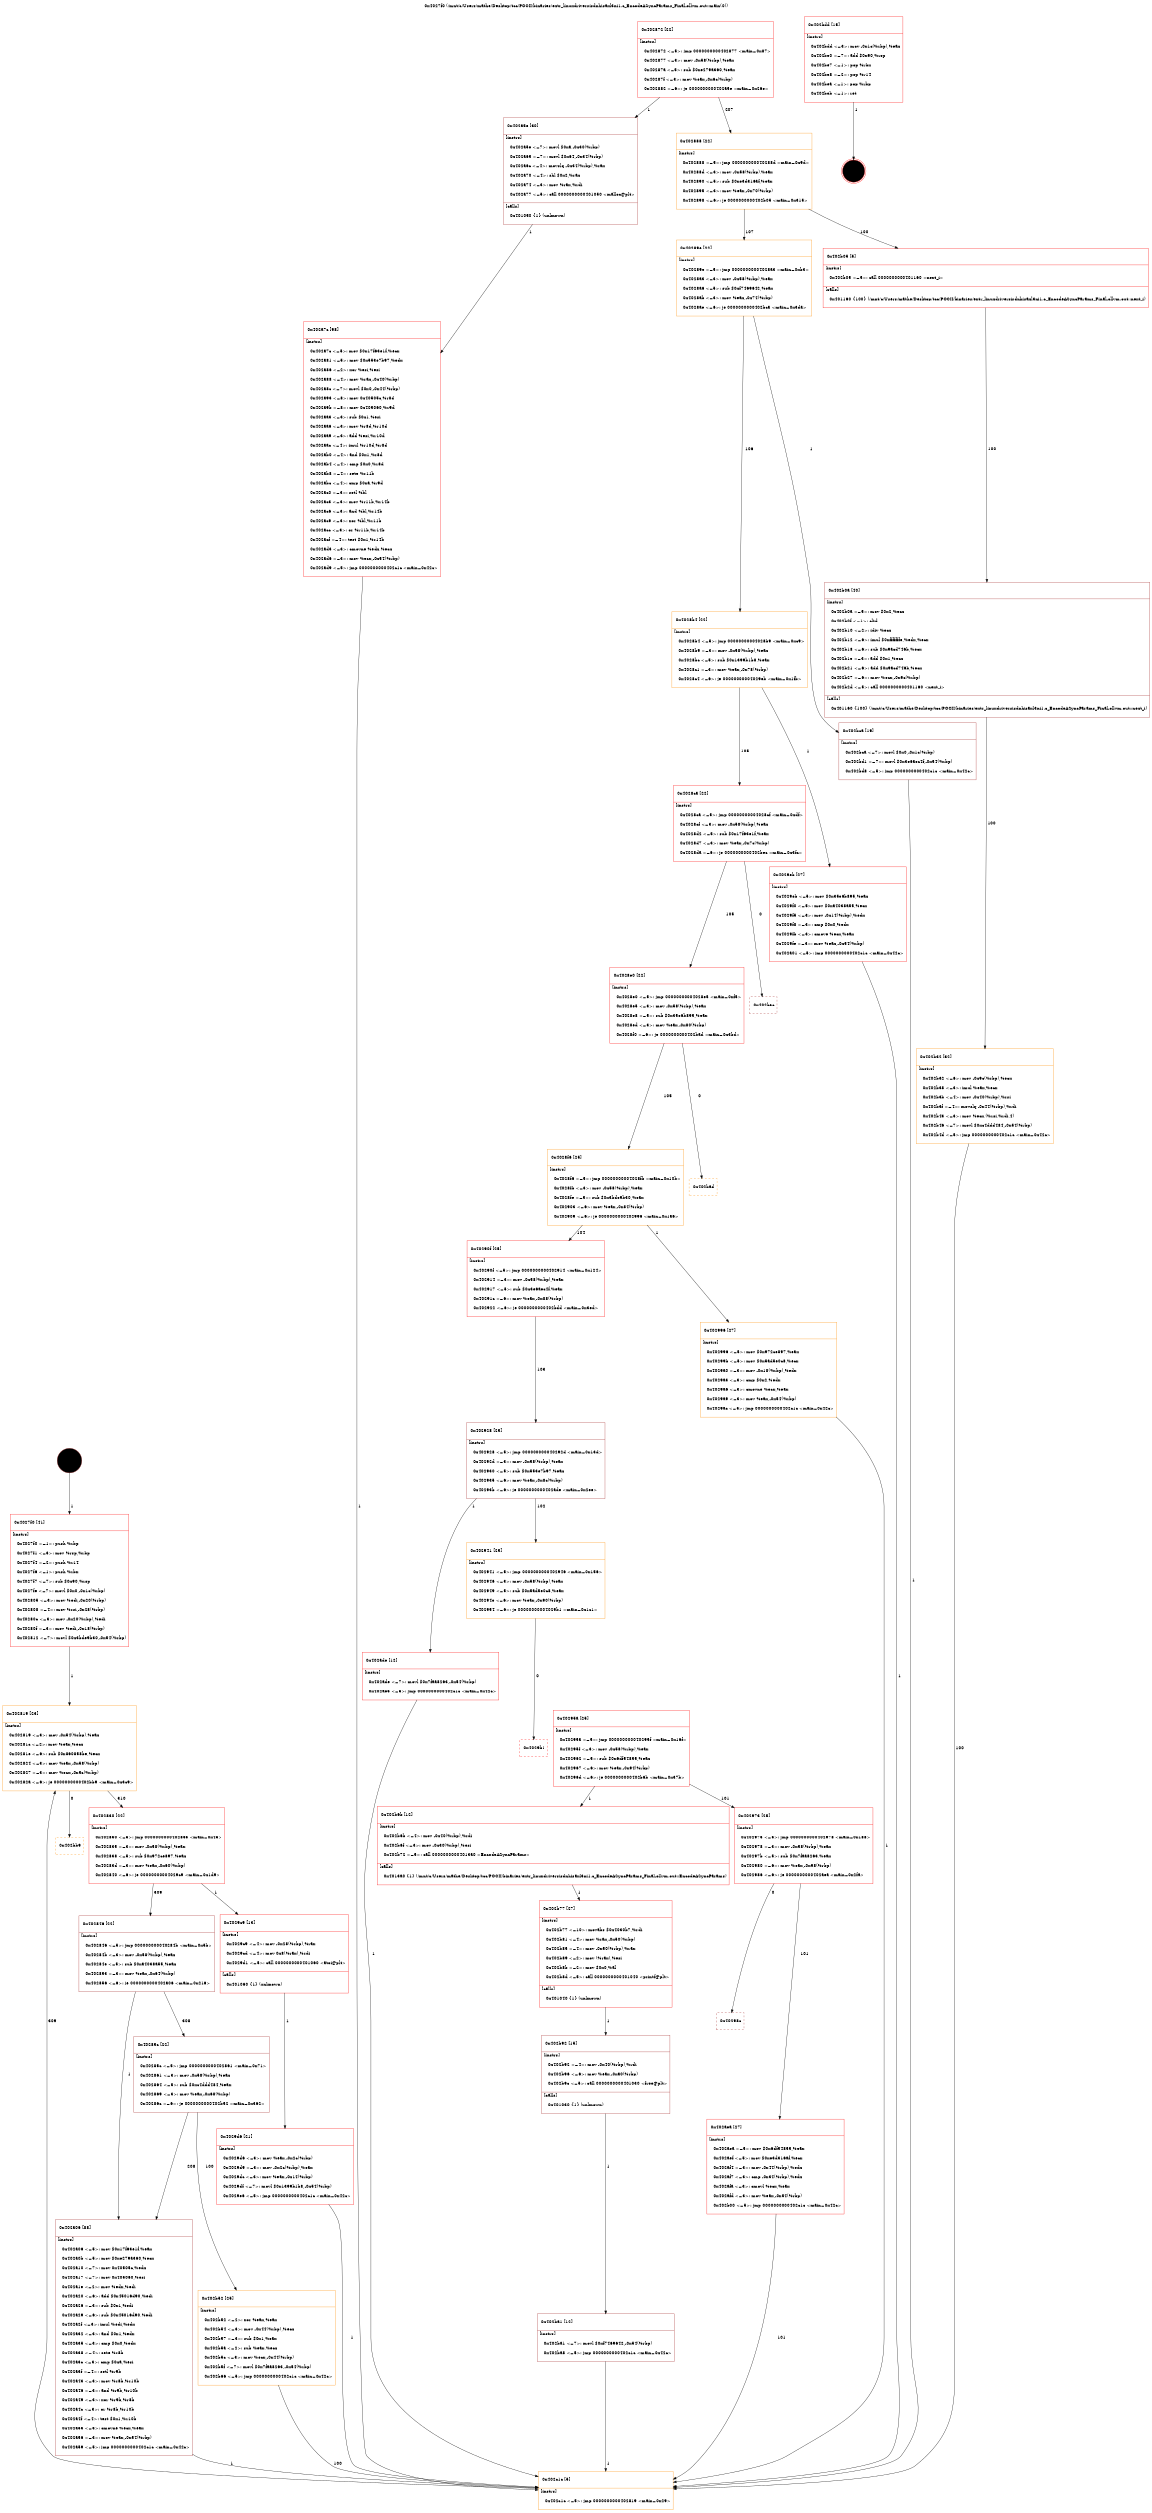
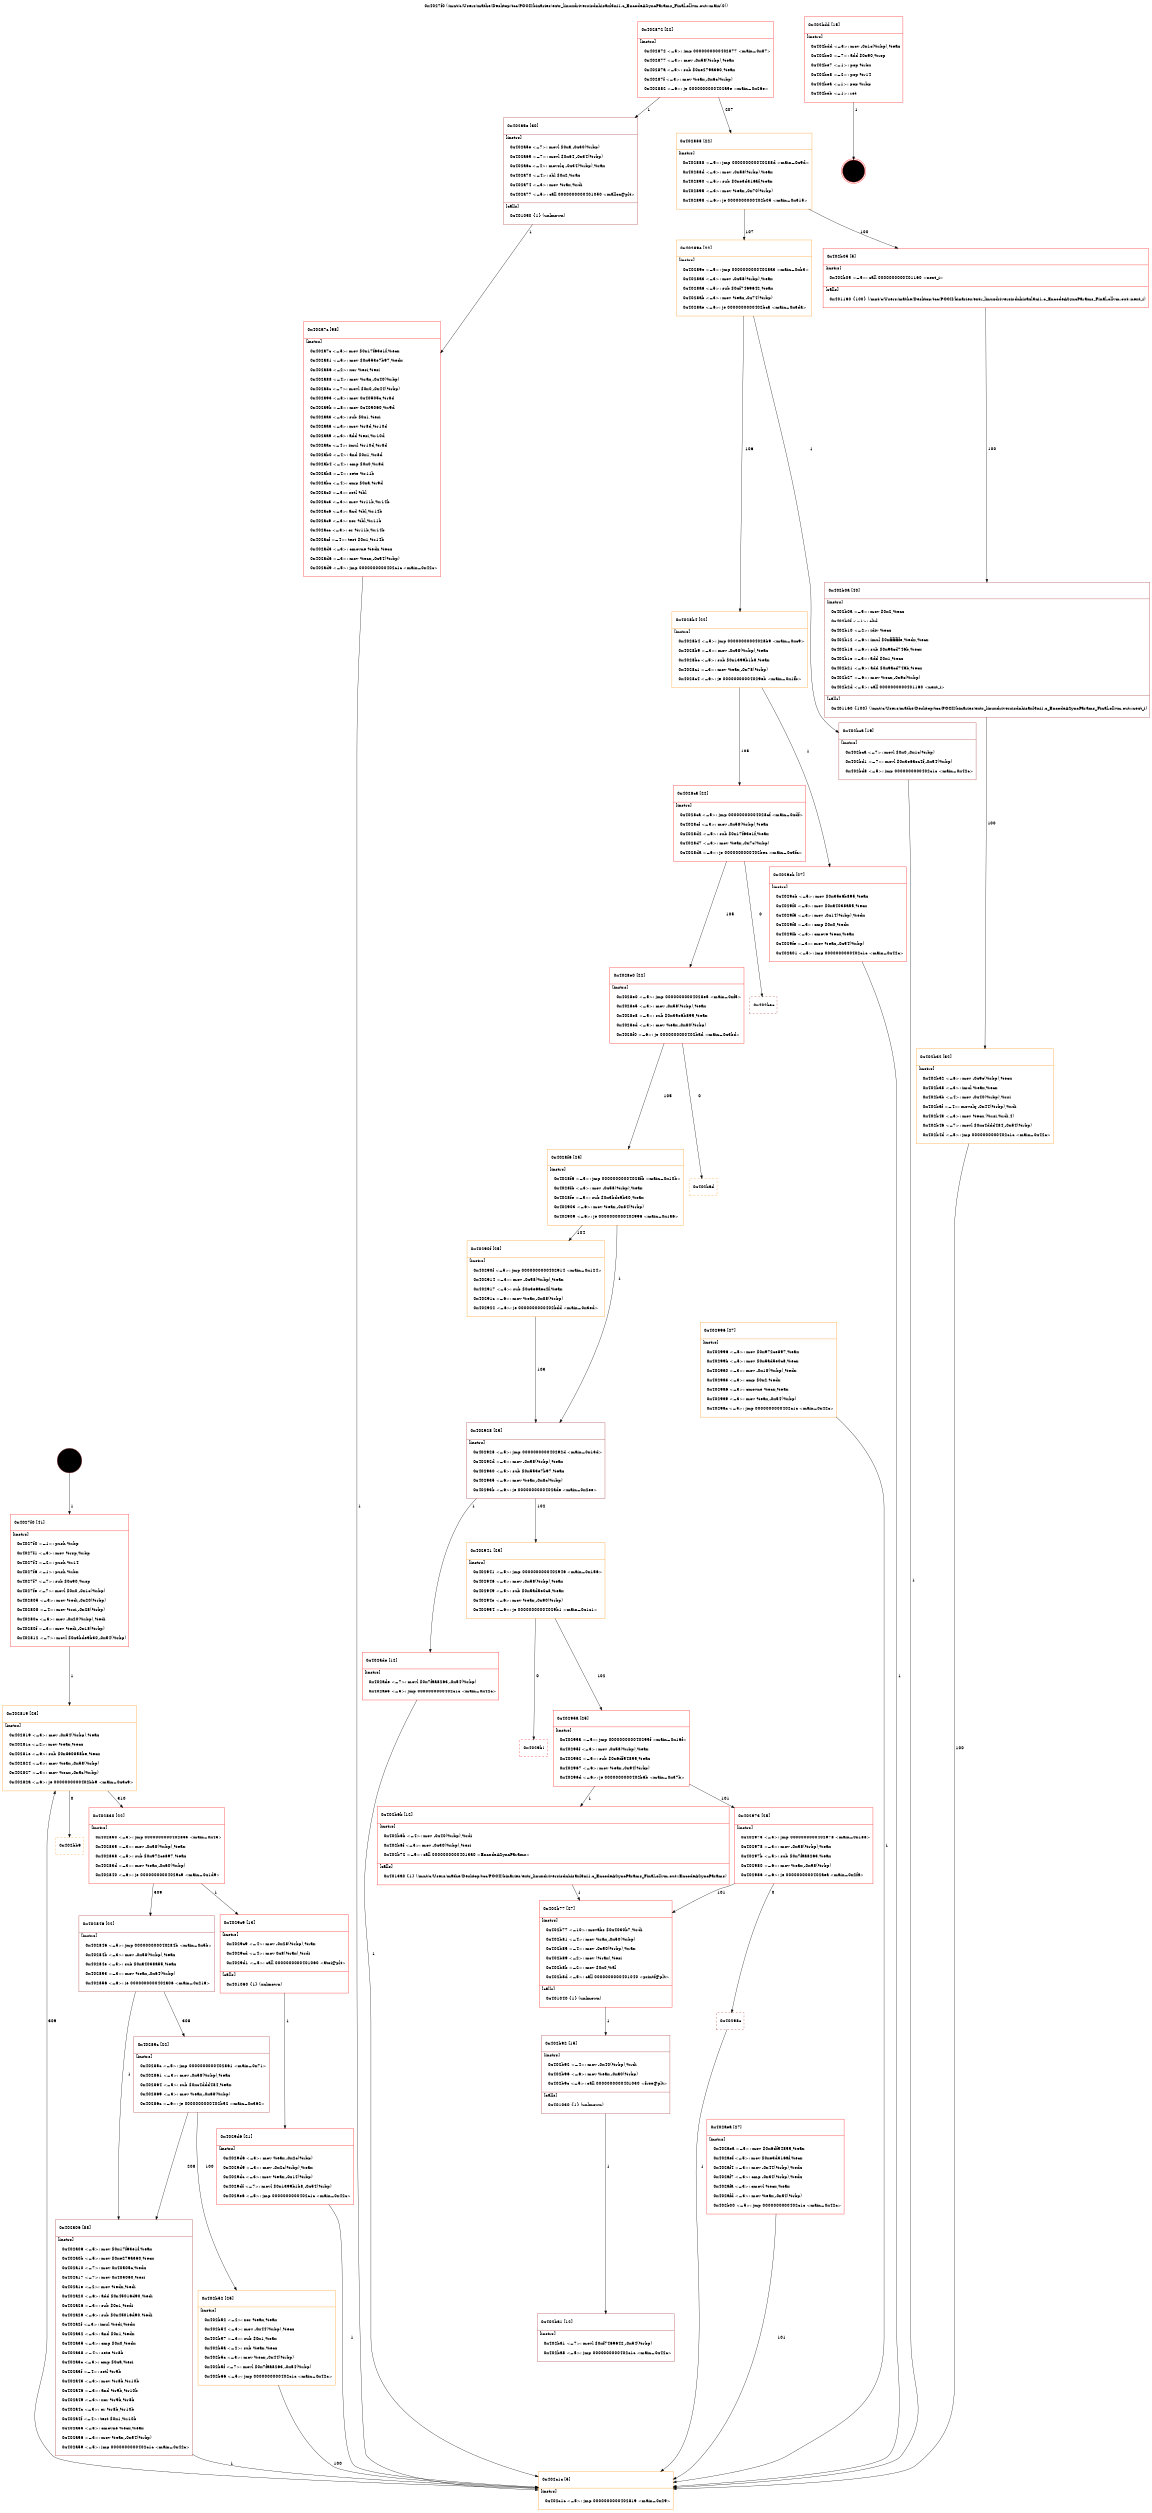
edge "0x4028f6 [25]" -> "0x402996 [27]": now "0x4028f6 [25]" -> "0x402928 [25]"
node "0x40290f [25]": color red -> darkorange
edge "0x402941 [25]" -> "0x40295a [25]": added, label "102"
edge "0x402973 [25]" -> "0x402aea [27]": now "0x402973 [25]" -> "0x402b77 [27]"
edge "0x402ba1 [12]" -> "0x402c1c [5]": now "0x40298c" -> "0x402c1c [5]"
